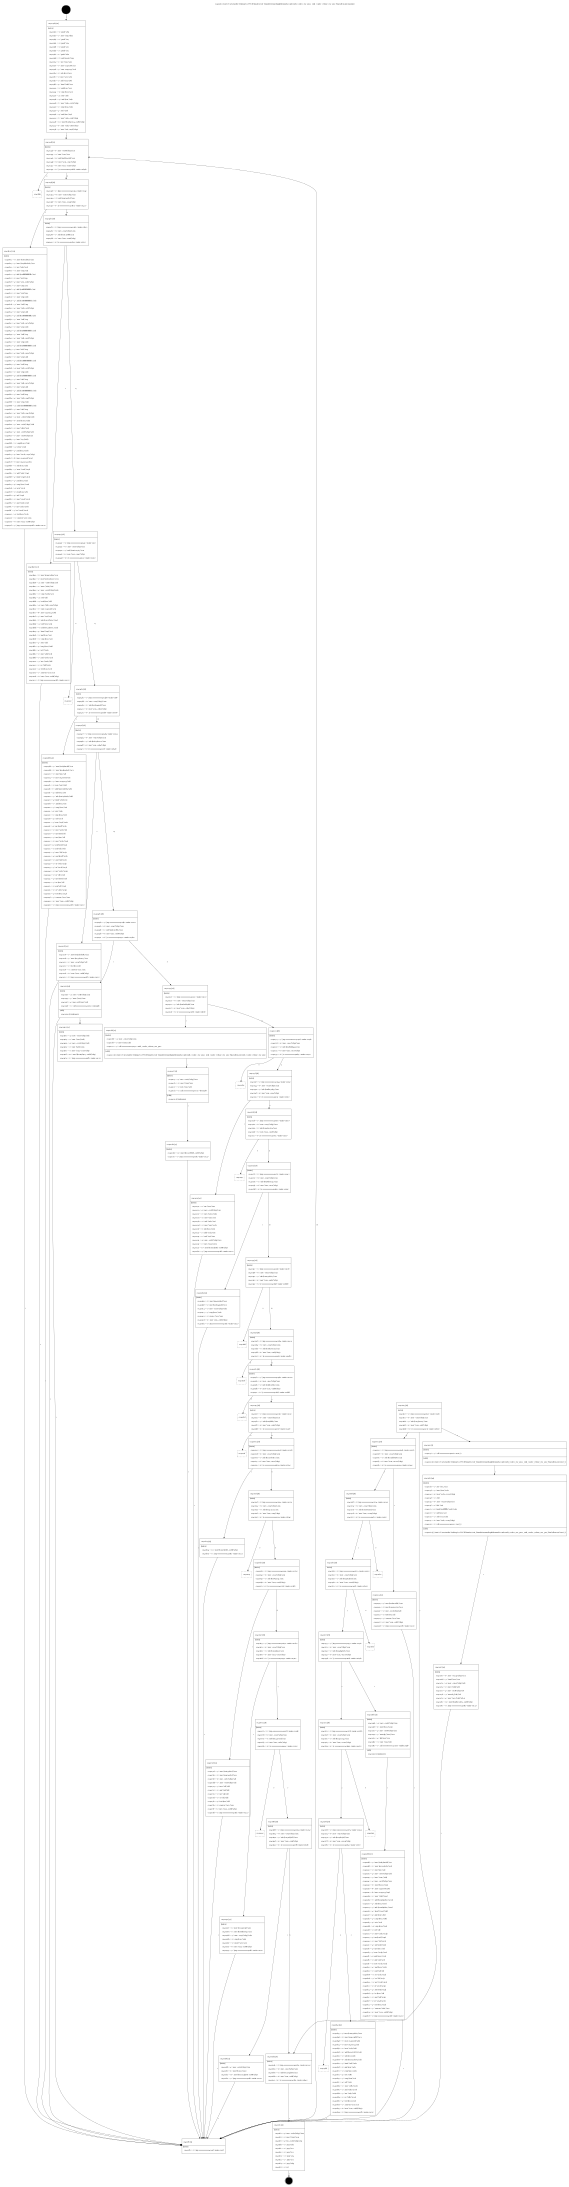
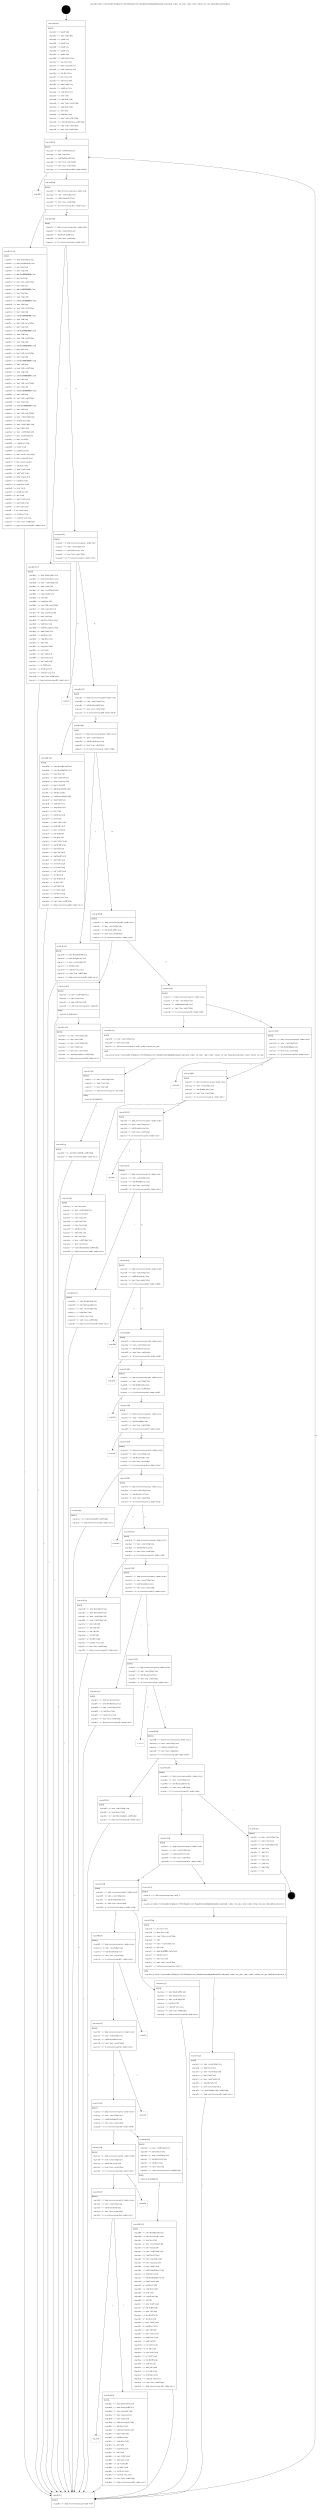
edge "0x4016c7 [28]" -> "0x4016ab [28]": reversed
